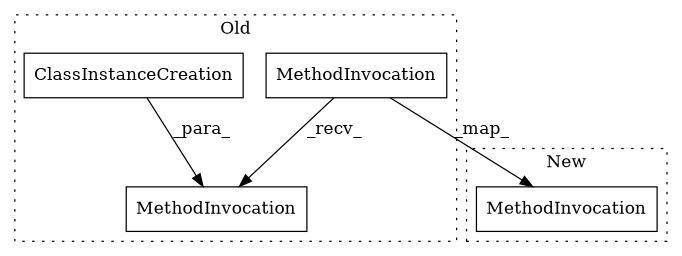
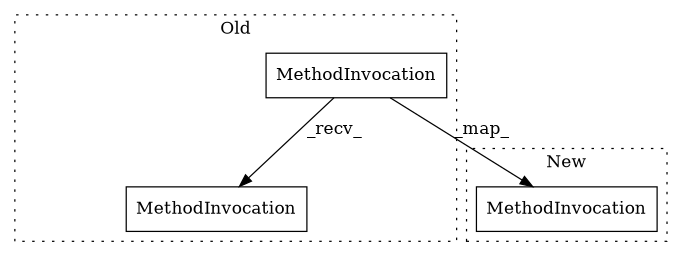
node "ClassInstanceCreation": removed
